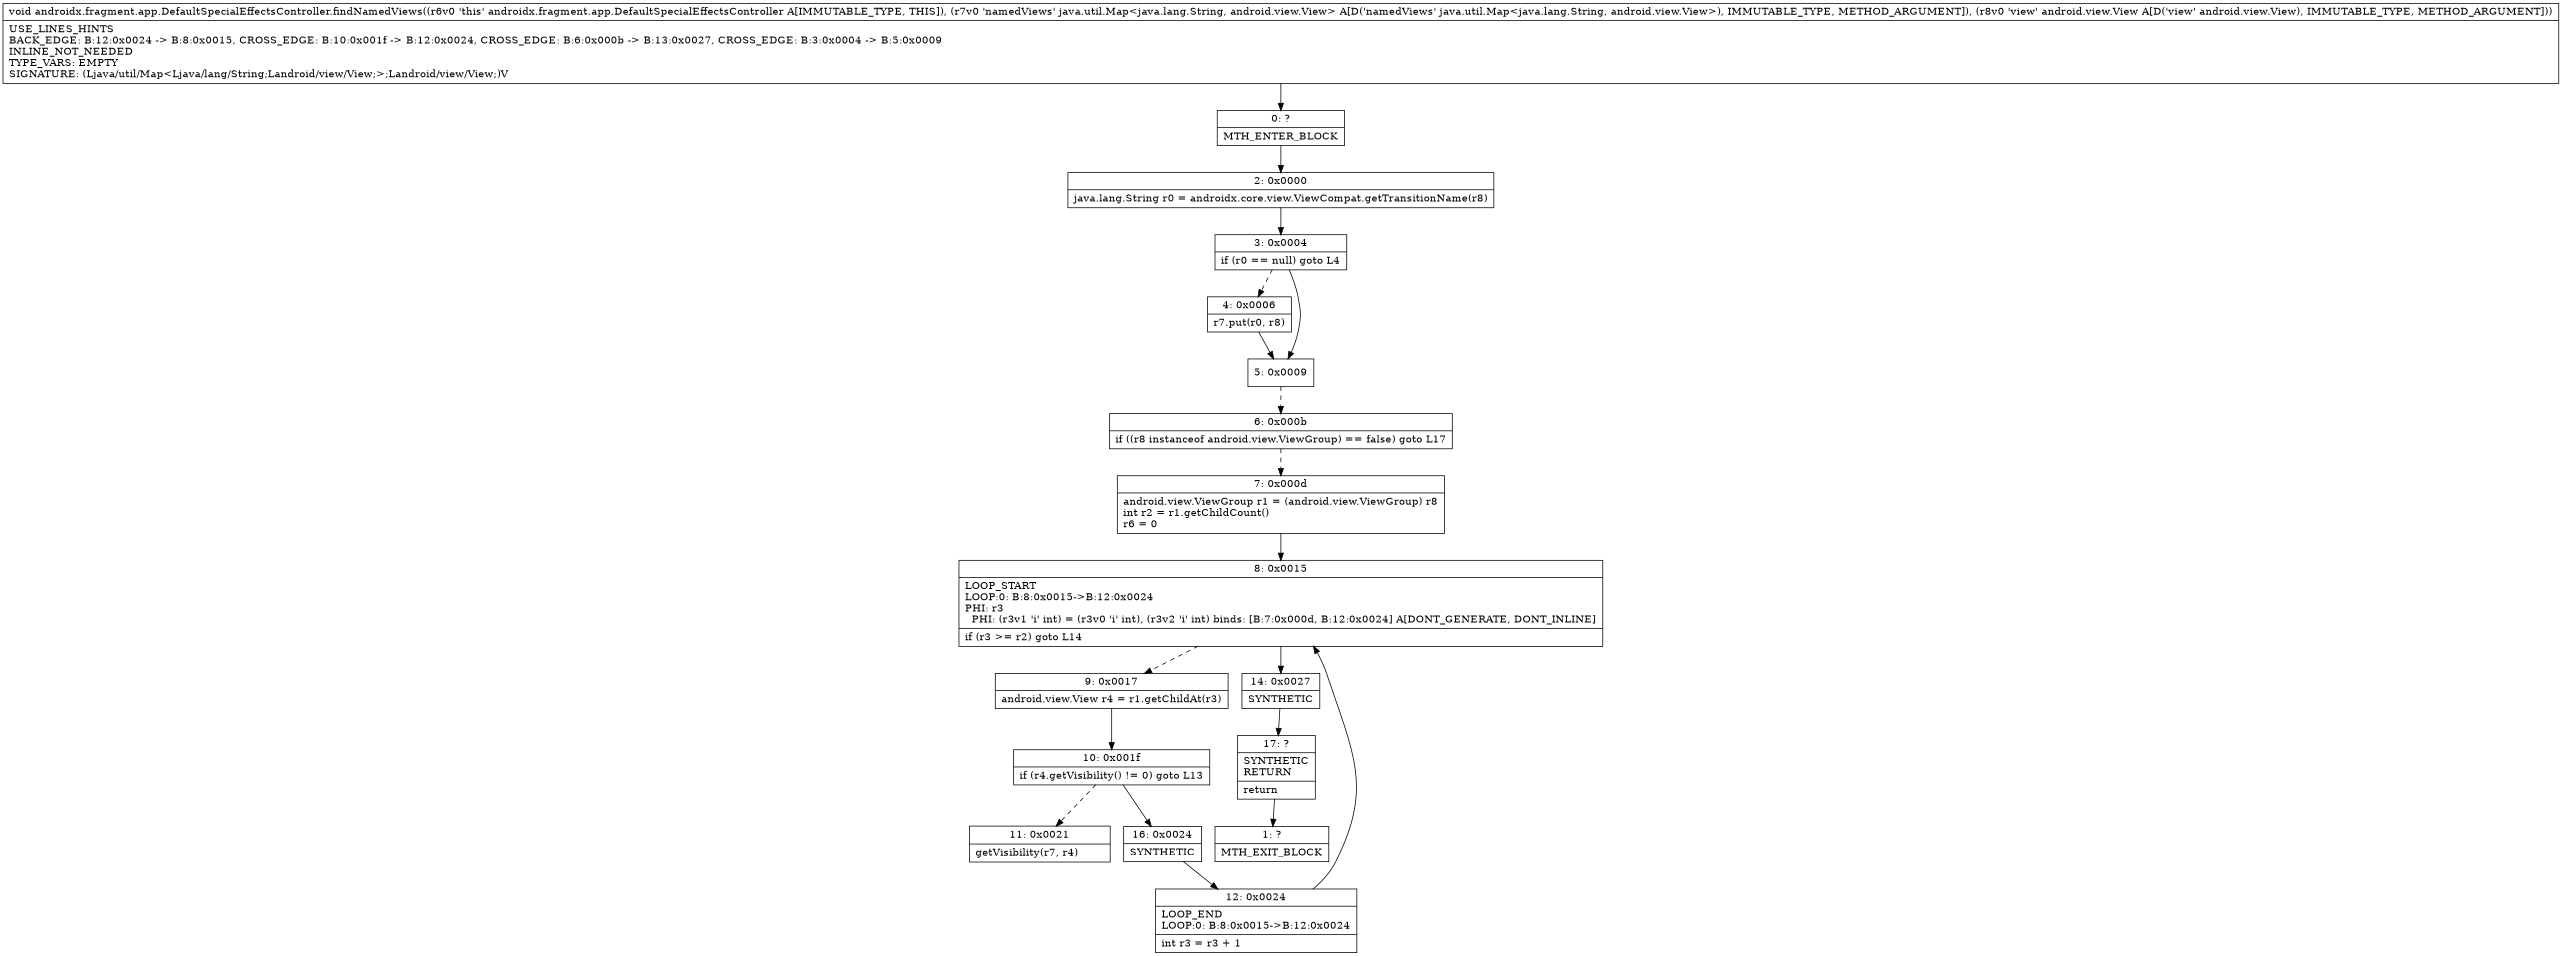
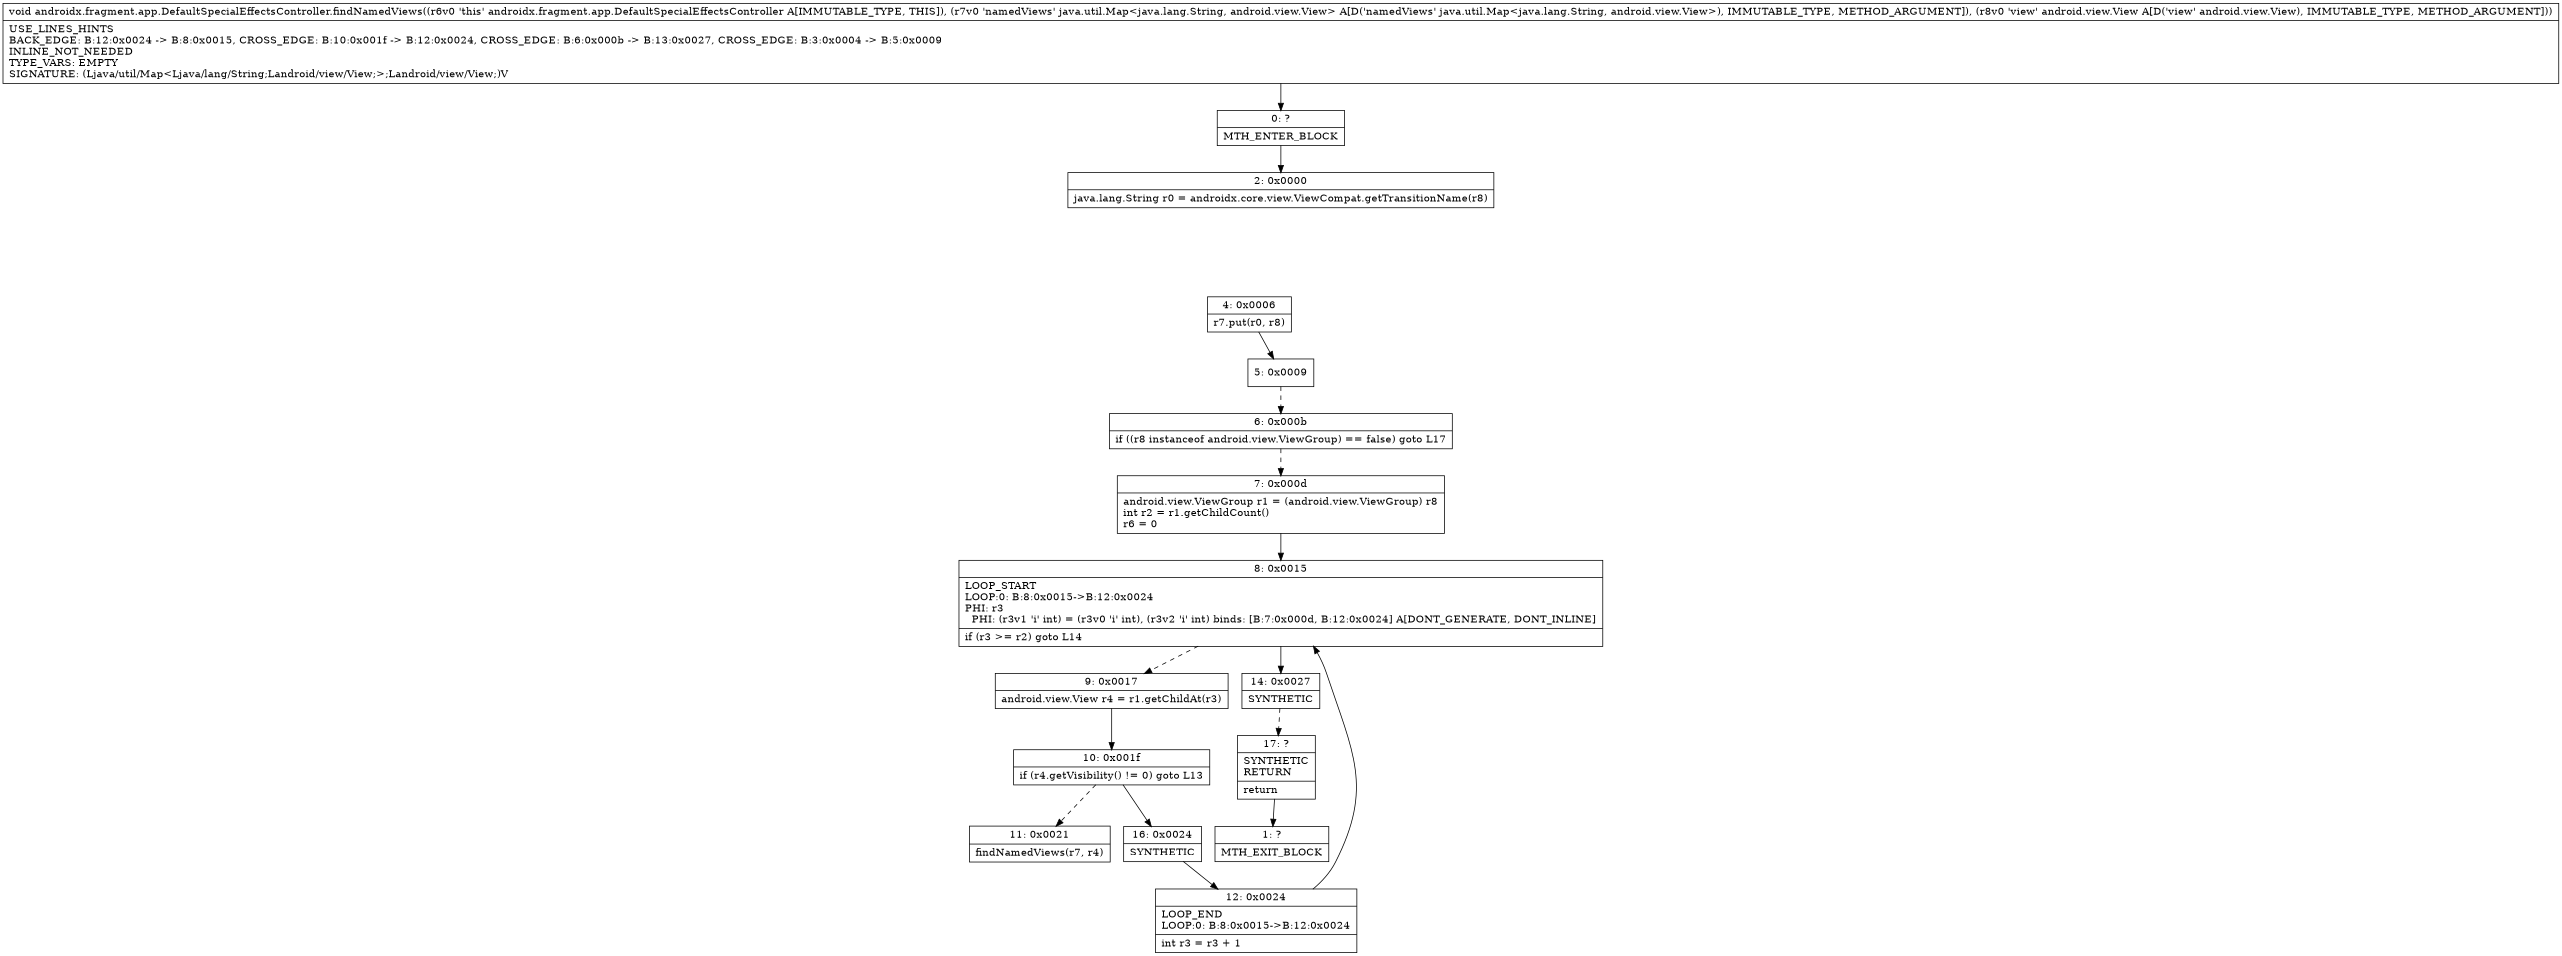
node "3: 0x0004": removed
edge "14: 0x0027" -> "17: ?": style solid -> dashed
node "11: 0x0021": text "getVisibility(r7, r4)" -> "findNamedViews(r7, r4)"
